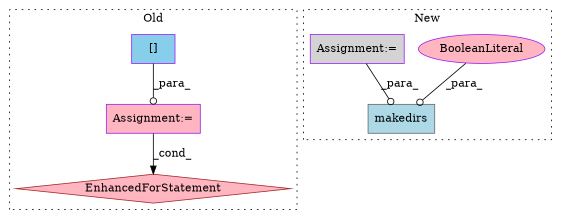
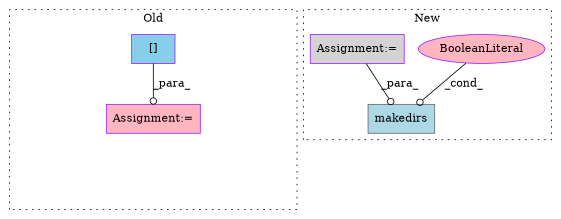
edge "BooleanLiteral" -> "makedirs": label "_para_" -> "_cond_"
node "EnhancedForStatement": removed
